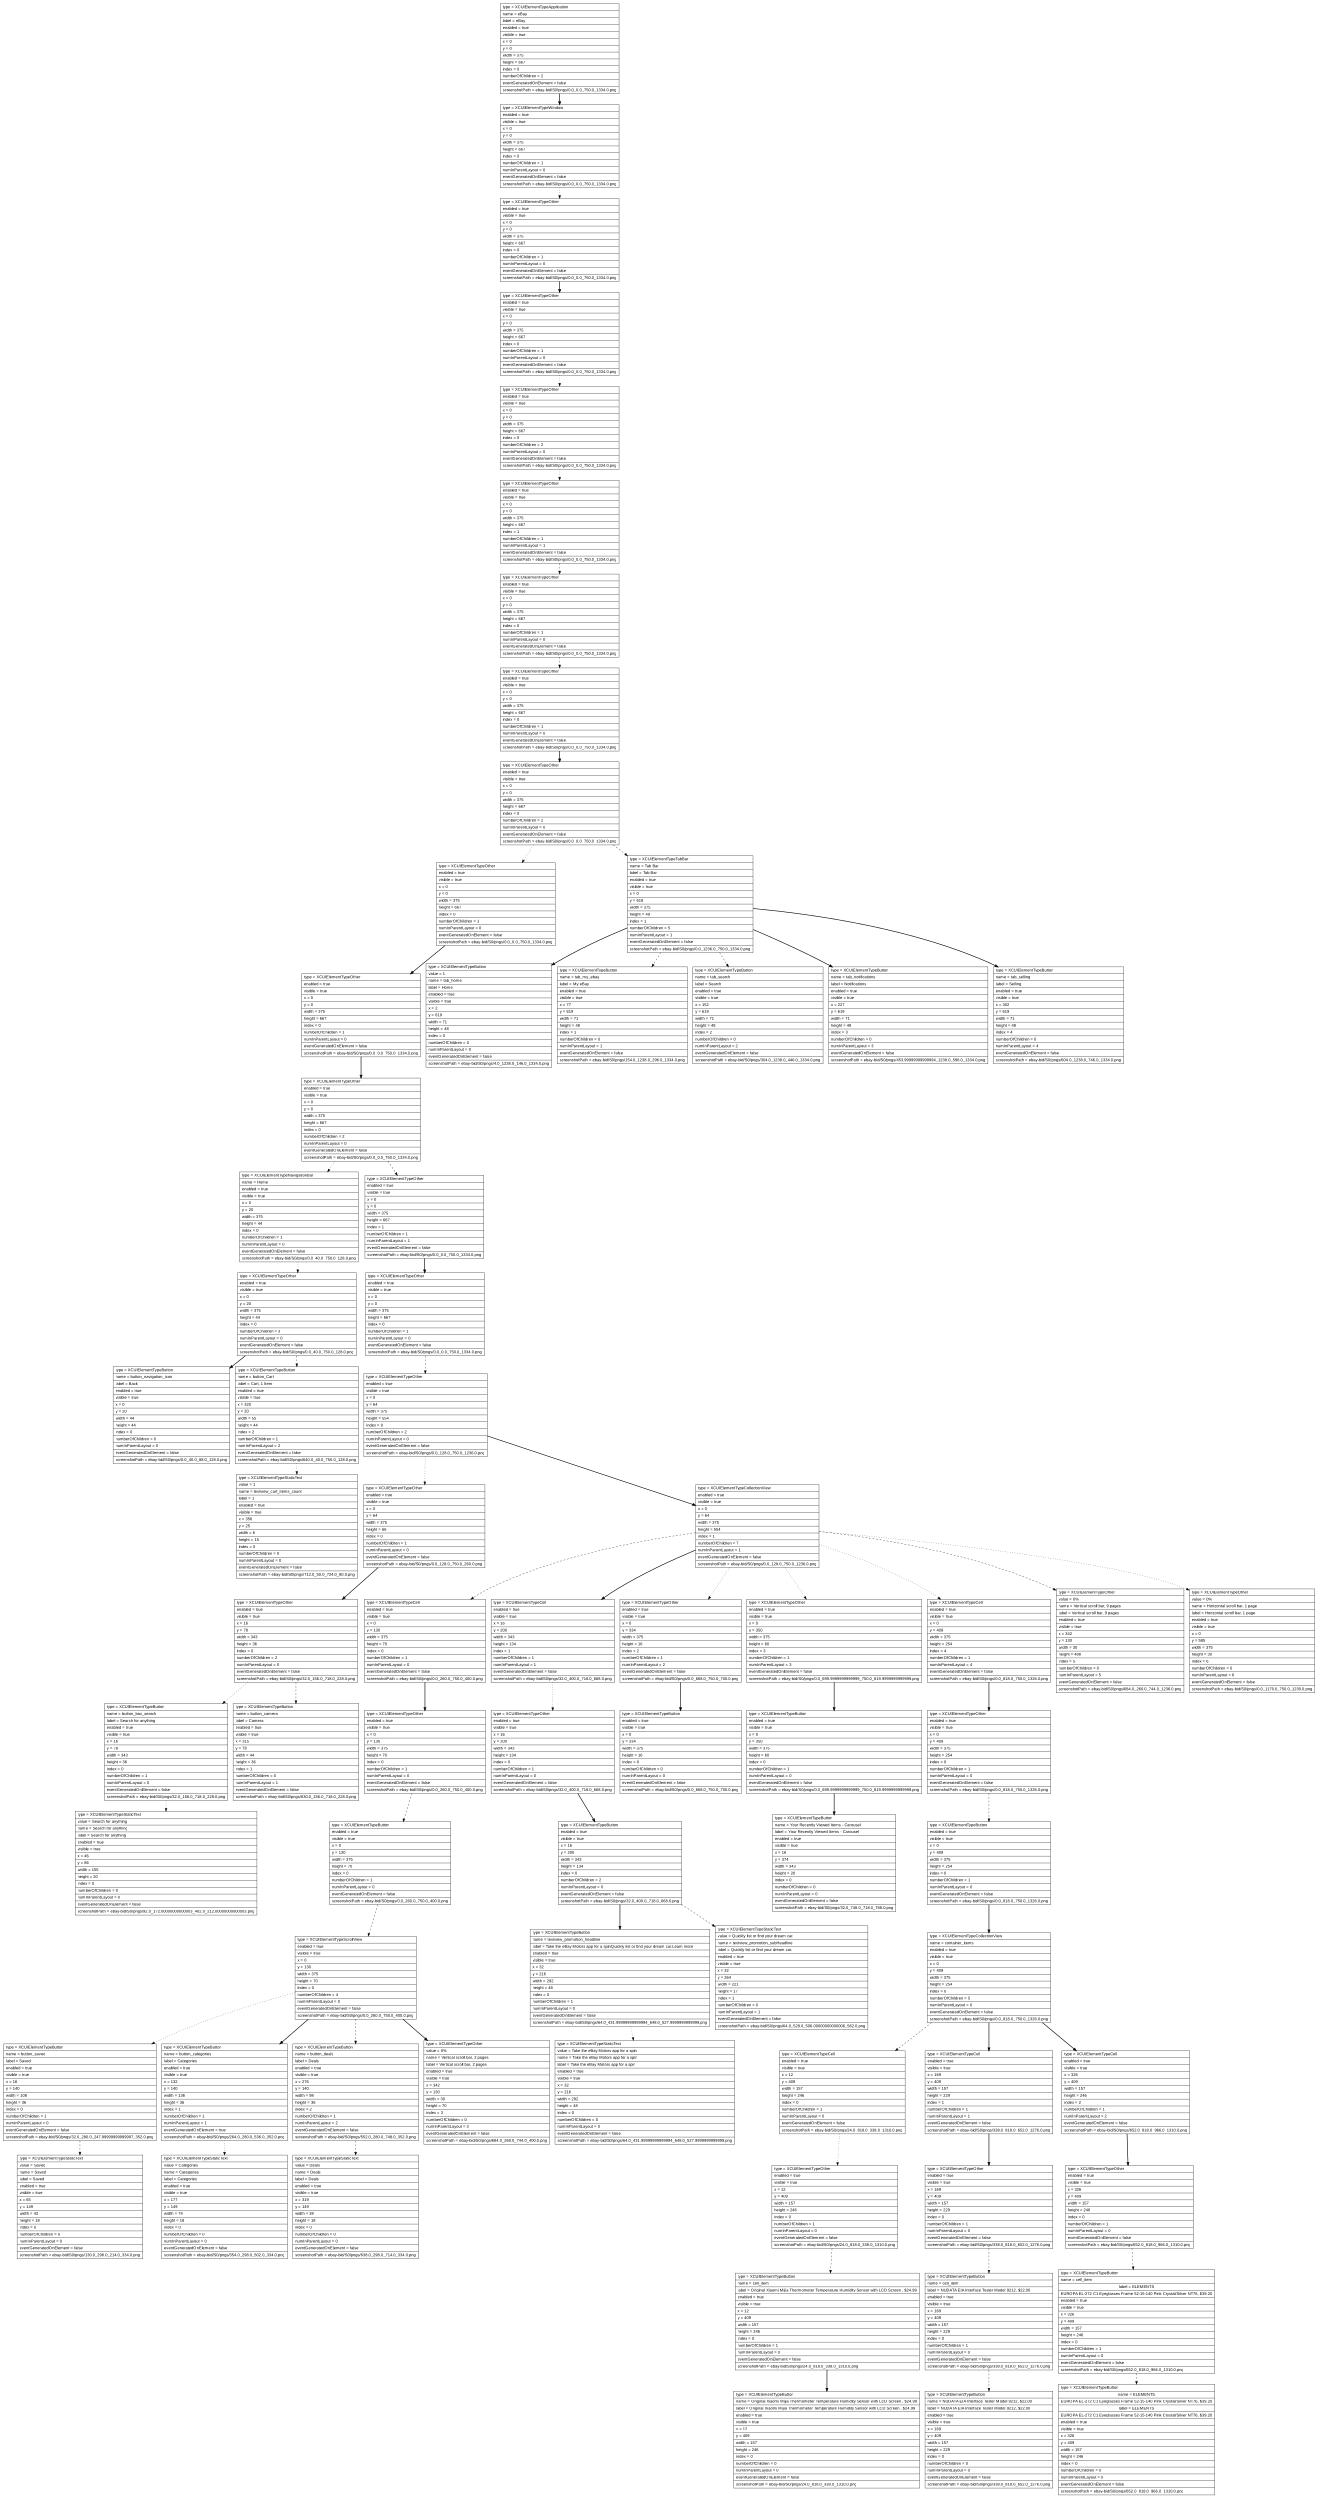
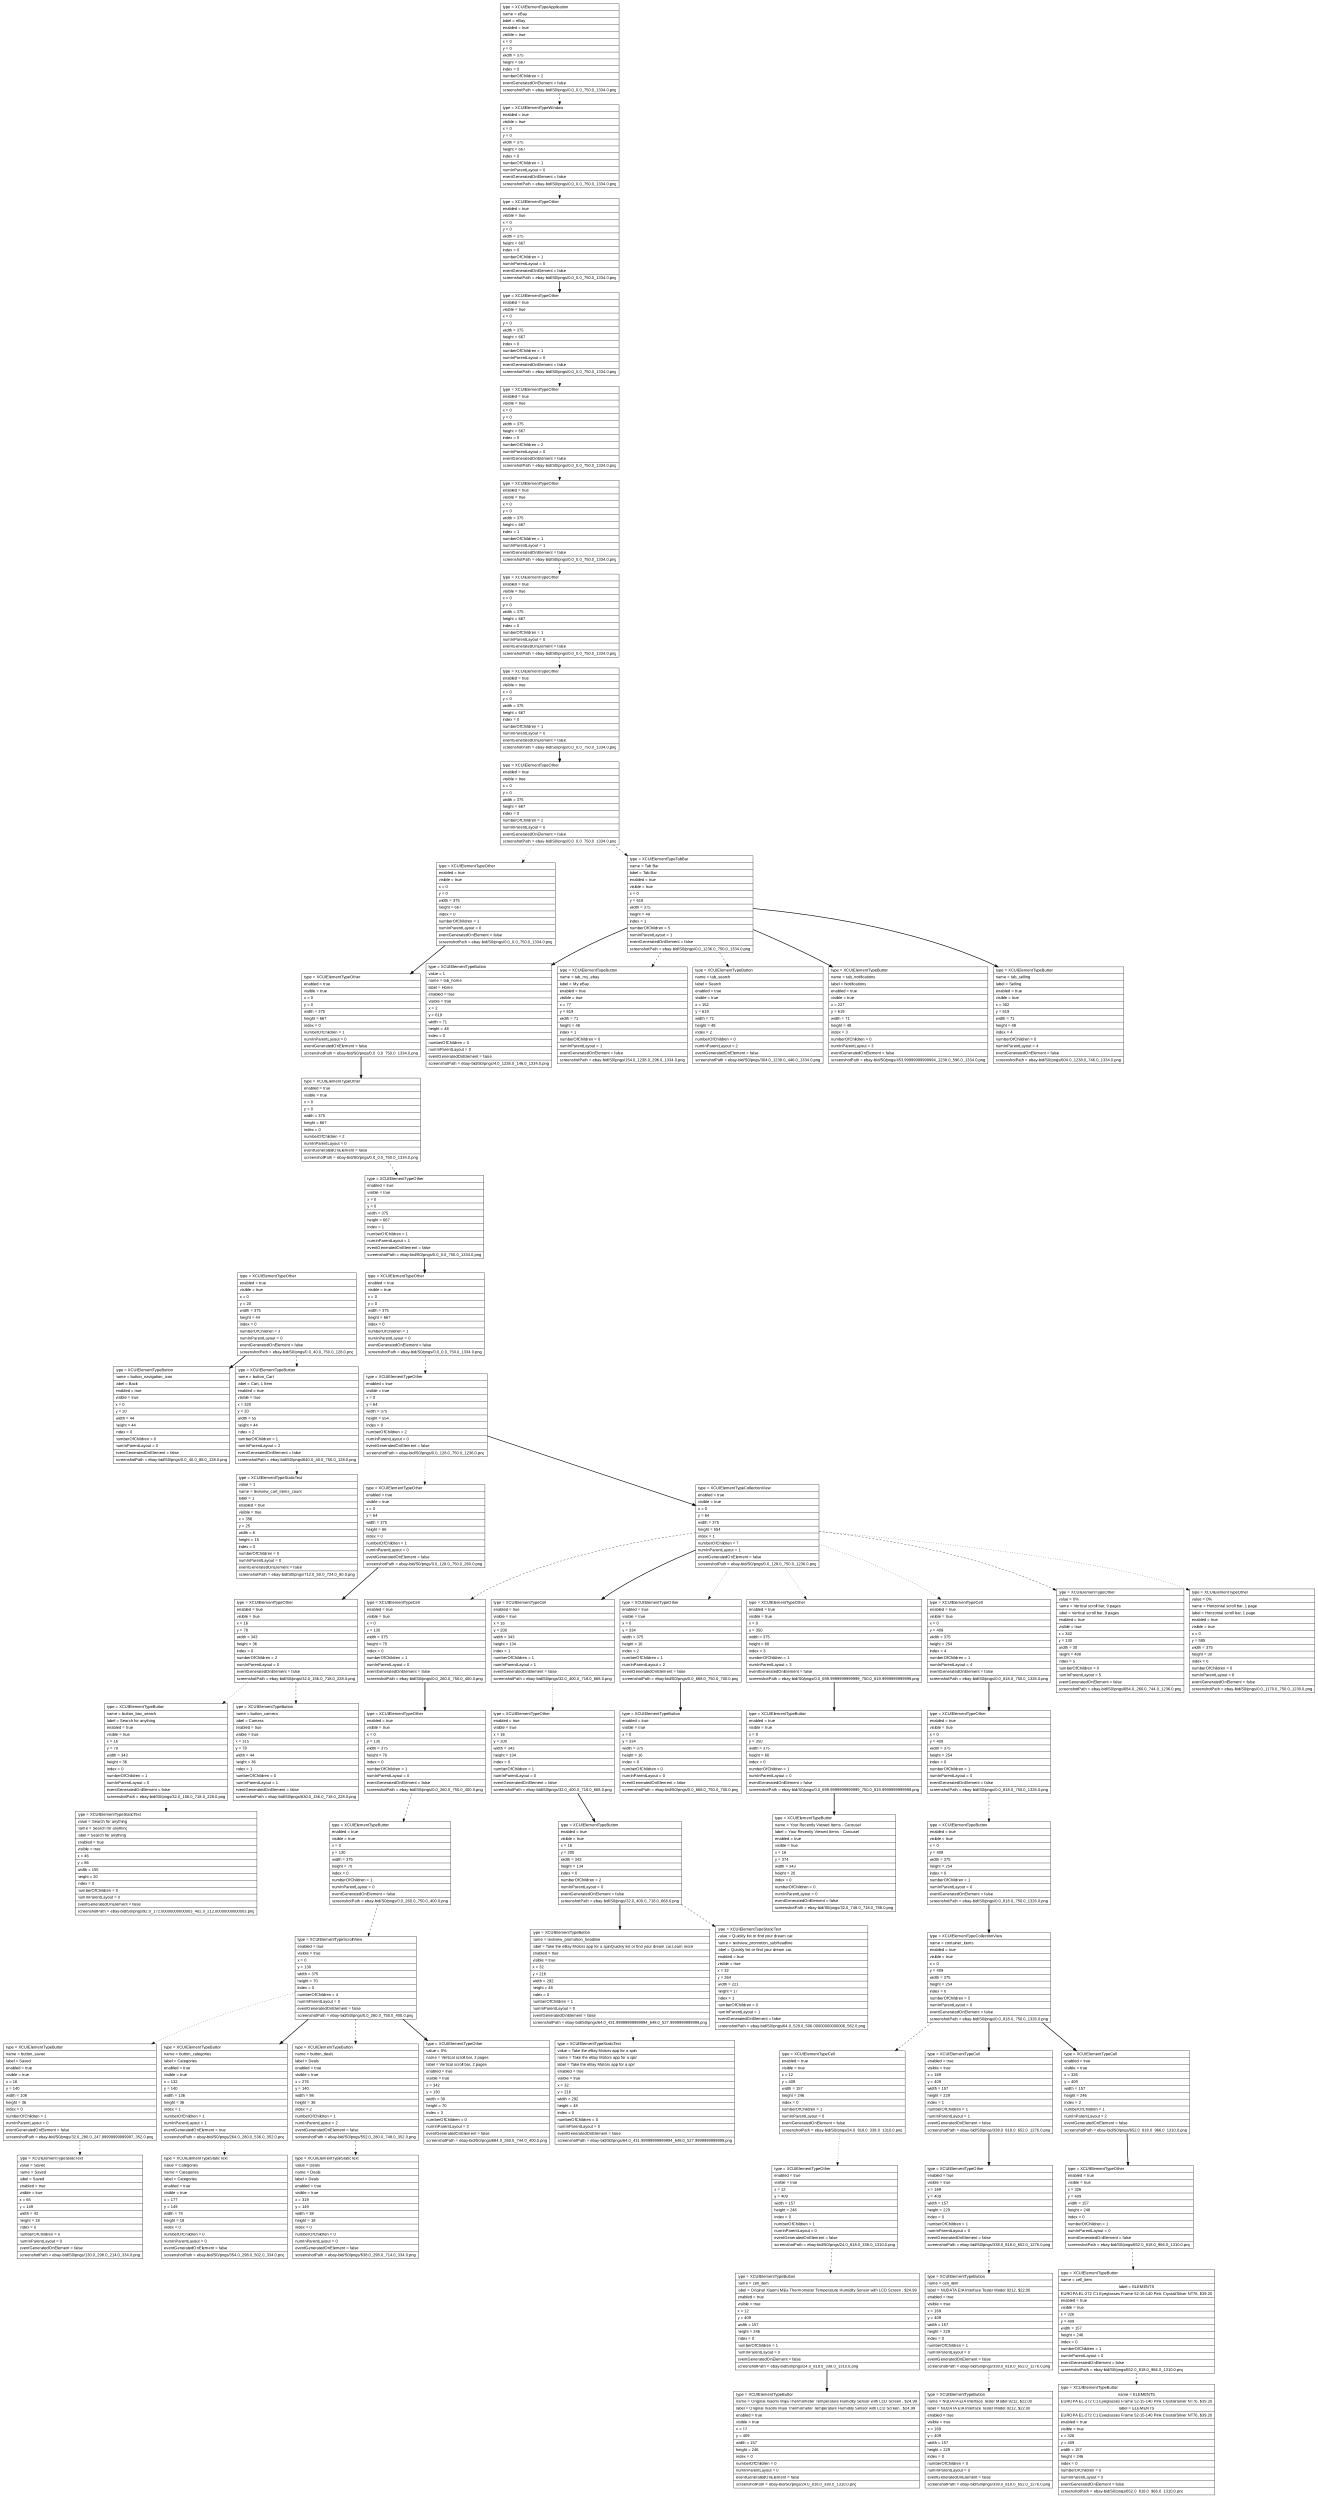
edge "type = XCUIElementTypeApplication" -> "type = XCUIElementTypeWindow": style bold -> dashed
node "type = XCUIElementTypeNavigationBar": removed
